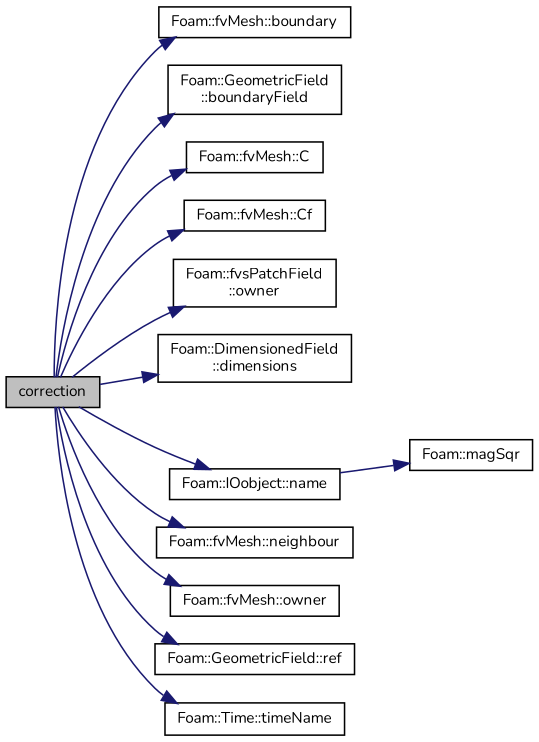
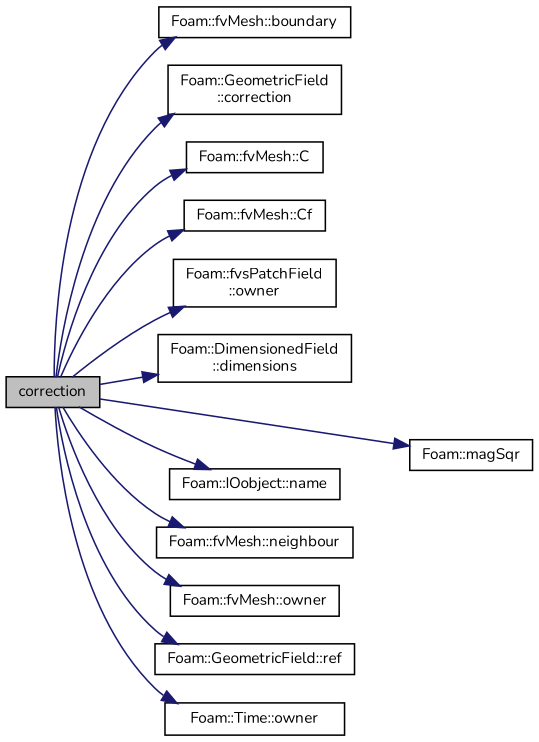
node "Foam::GeometricField ::boundaryField": label "Foam::GeometricField ::boundaryField" -> "Foam::GeometricField ::correction"
edge "Foam::IOobject::name" -> "Foam::magSqr": now "correction" -> "Foam::magSqr"
node "Foam::Time::timeName": label "Foam::Time::timeName" -> "Foam::Time::owner"
